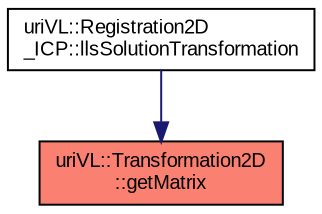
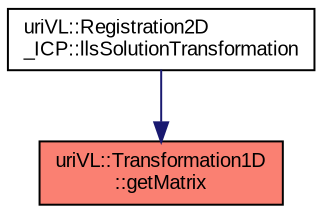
node "uriVL::Transformation2D ::getMatrix": label "uriVL::Transformation2D ::getMatrix" -> "uriVL::Transformation1D ::getMatrix"
